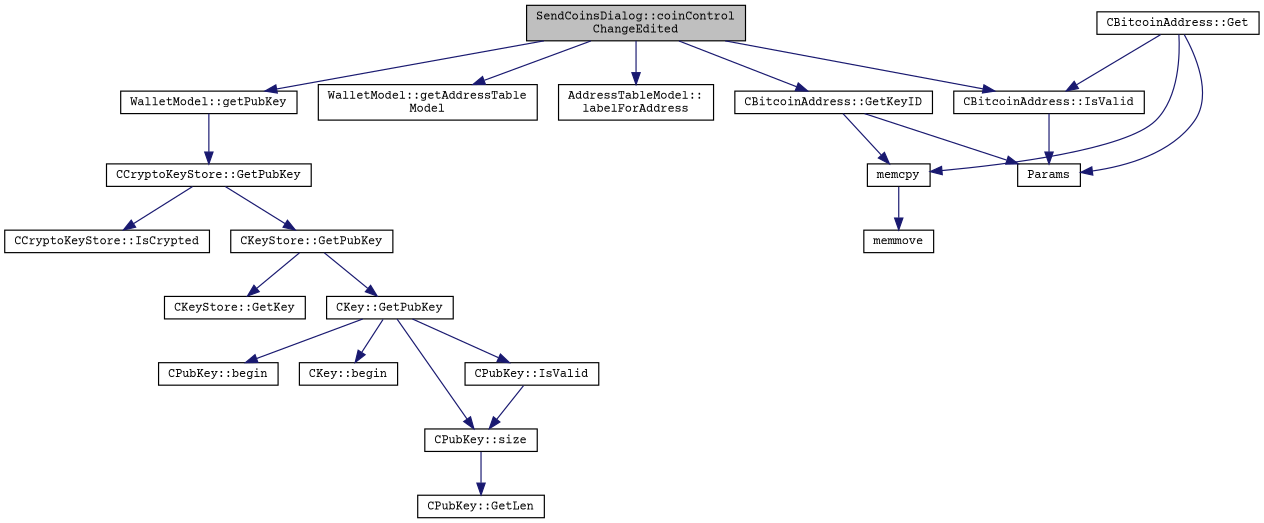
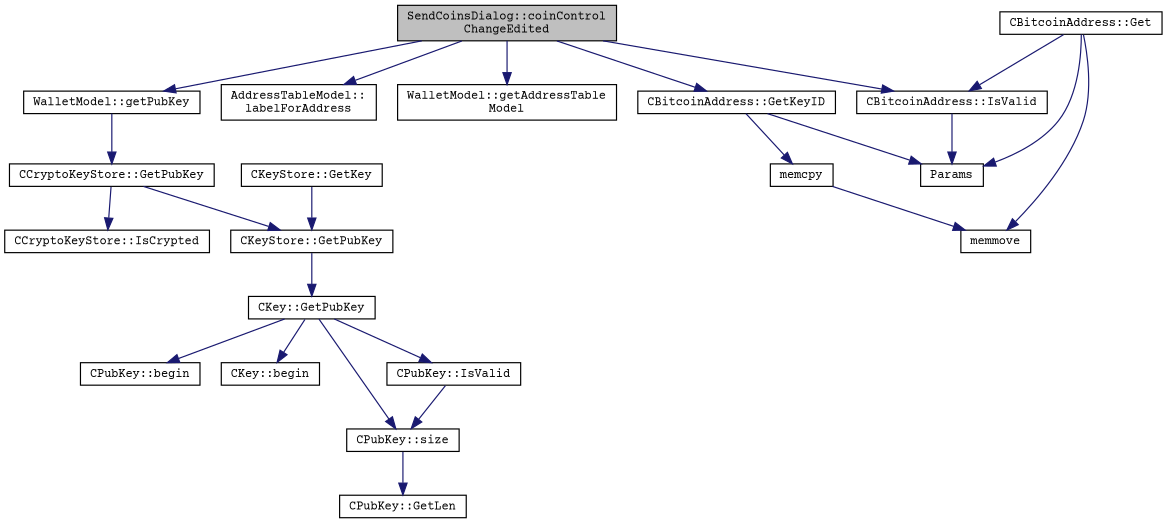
edge "CBitcoinAddress::Get" -> "memcpy": now "CBitcoinAddress::Get" -> "memmove"
edge "CKeyStore::GetPubKey" -> "CKeyStore::GetKey": reversed
